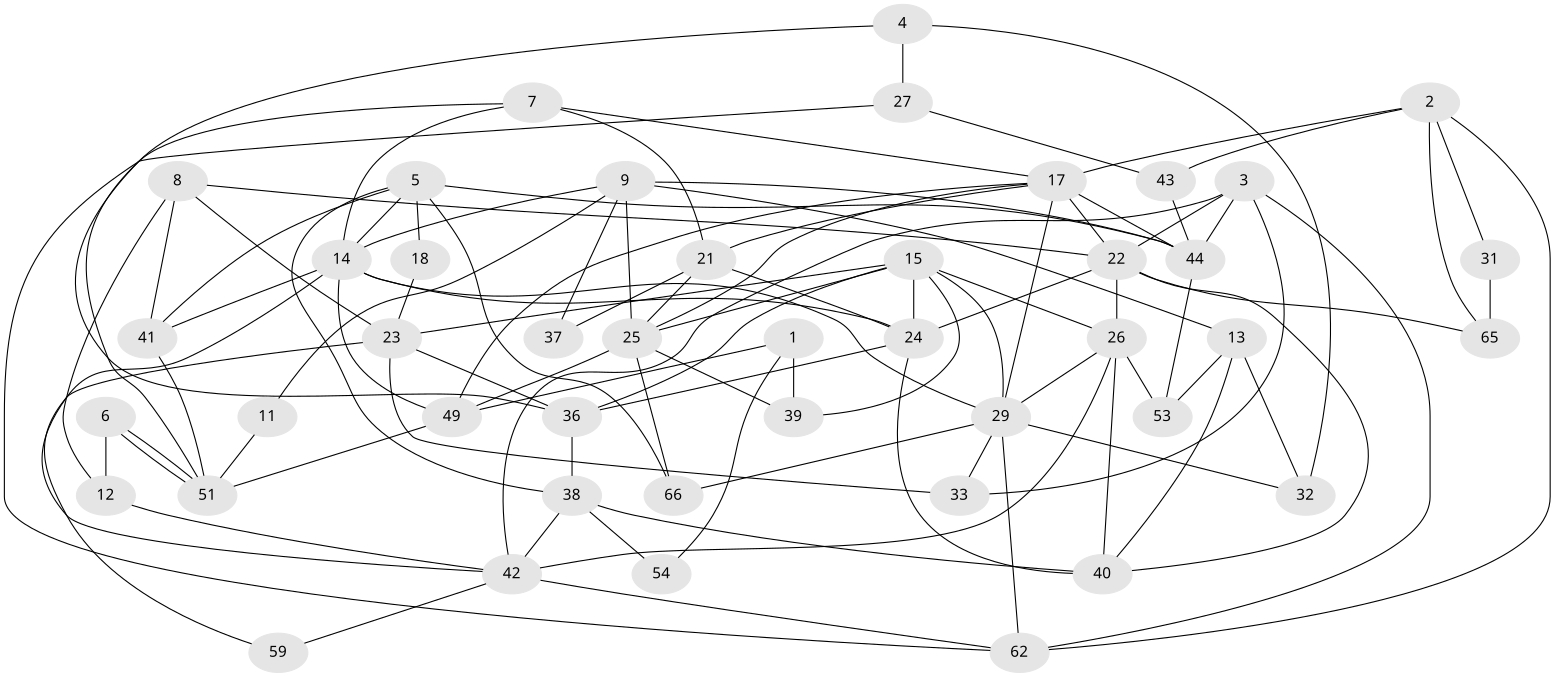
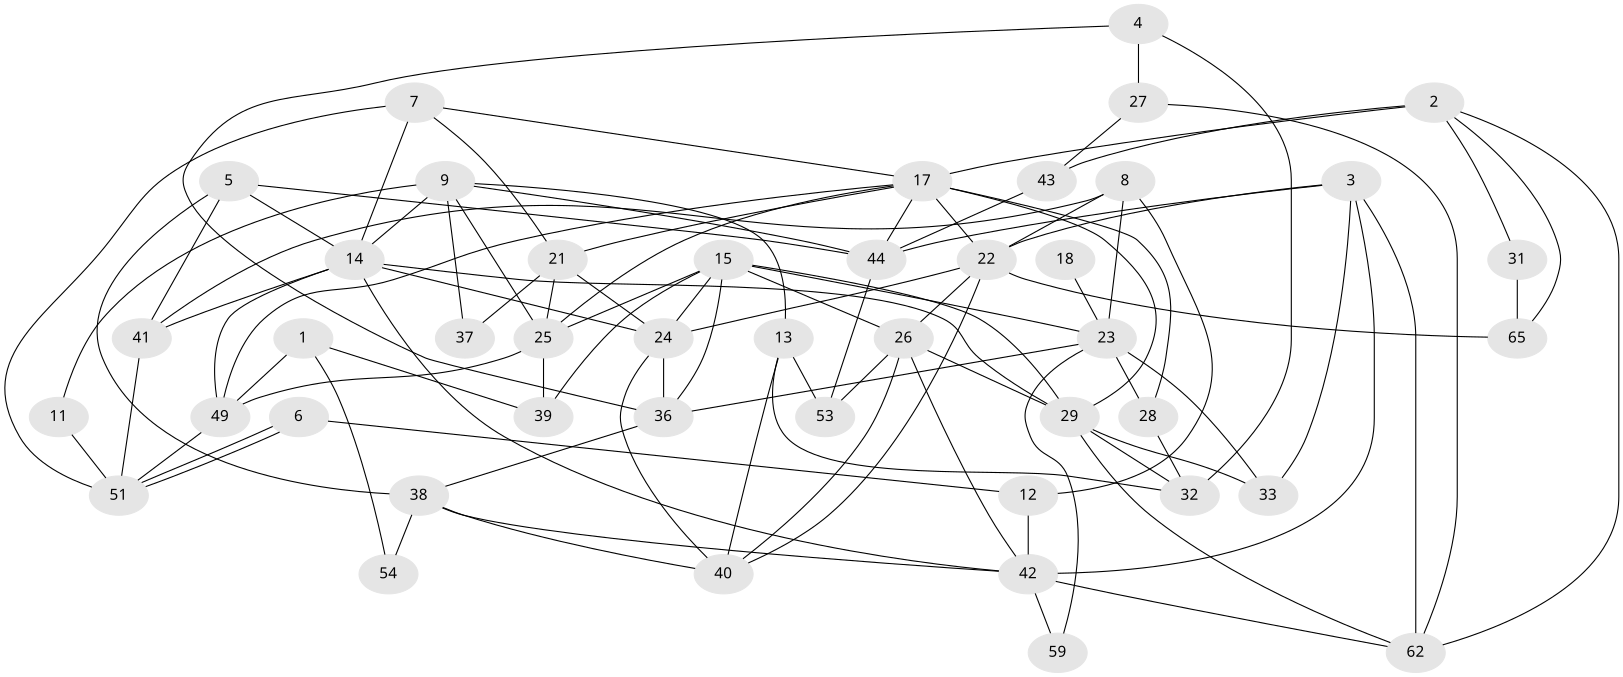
edge "5" -- "18": removed
node "28": added
node "66": removed
